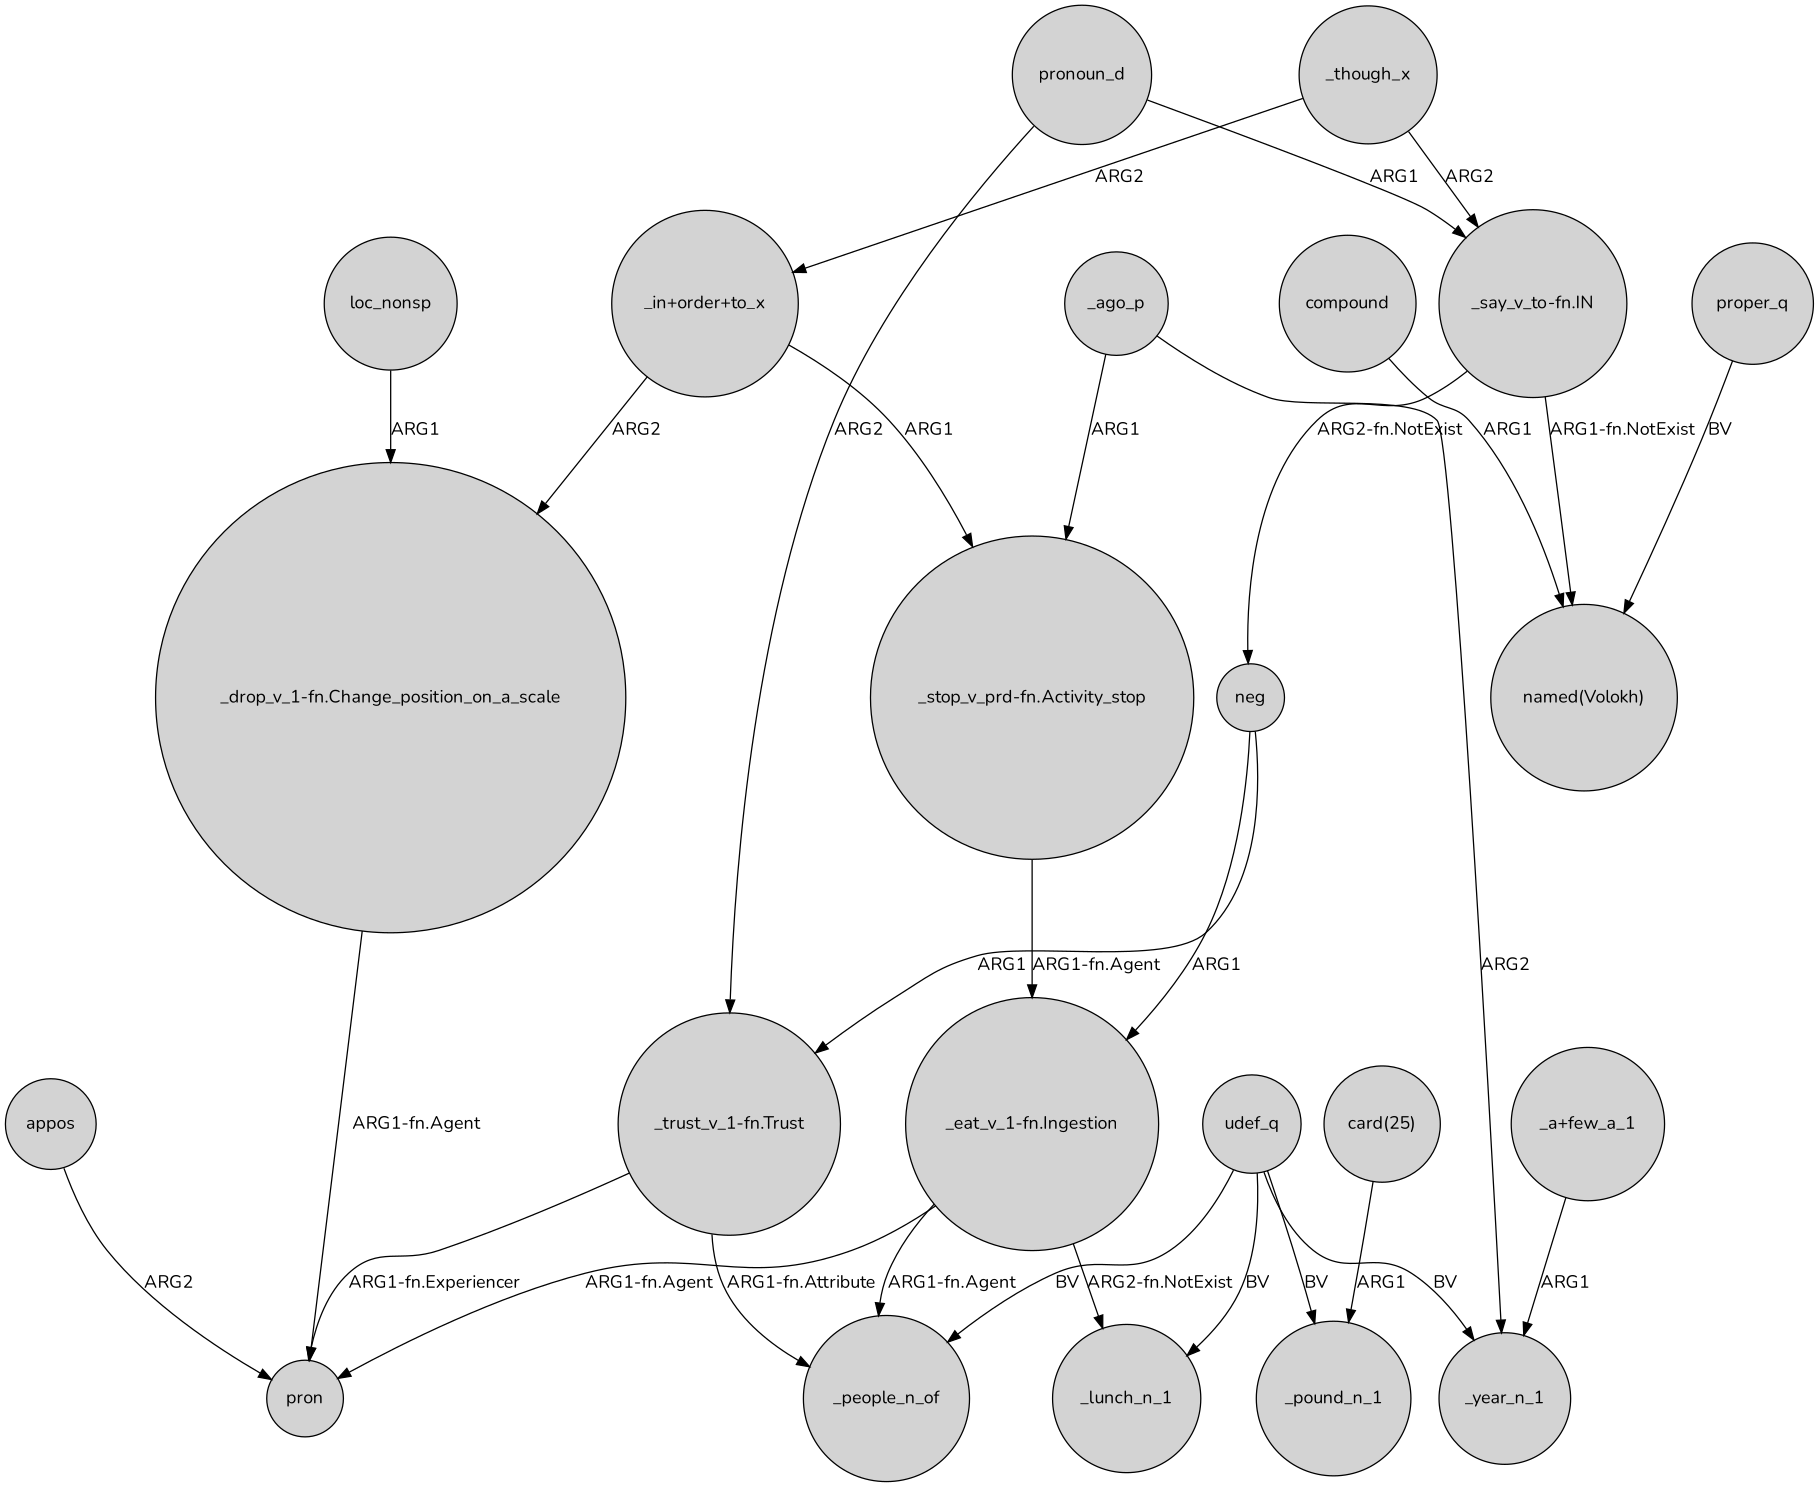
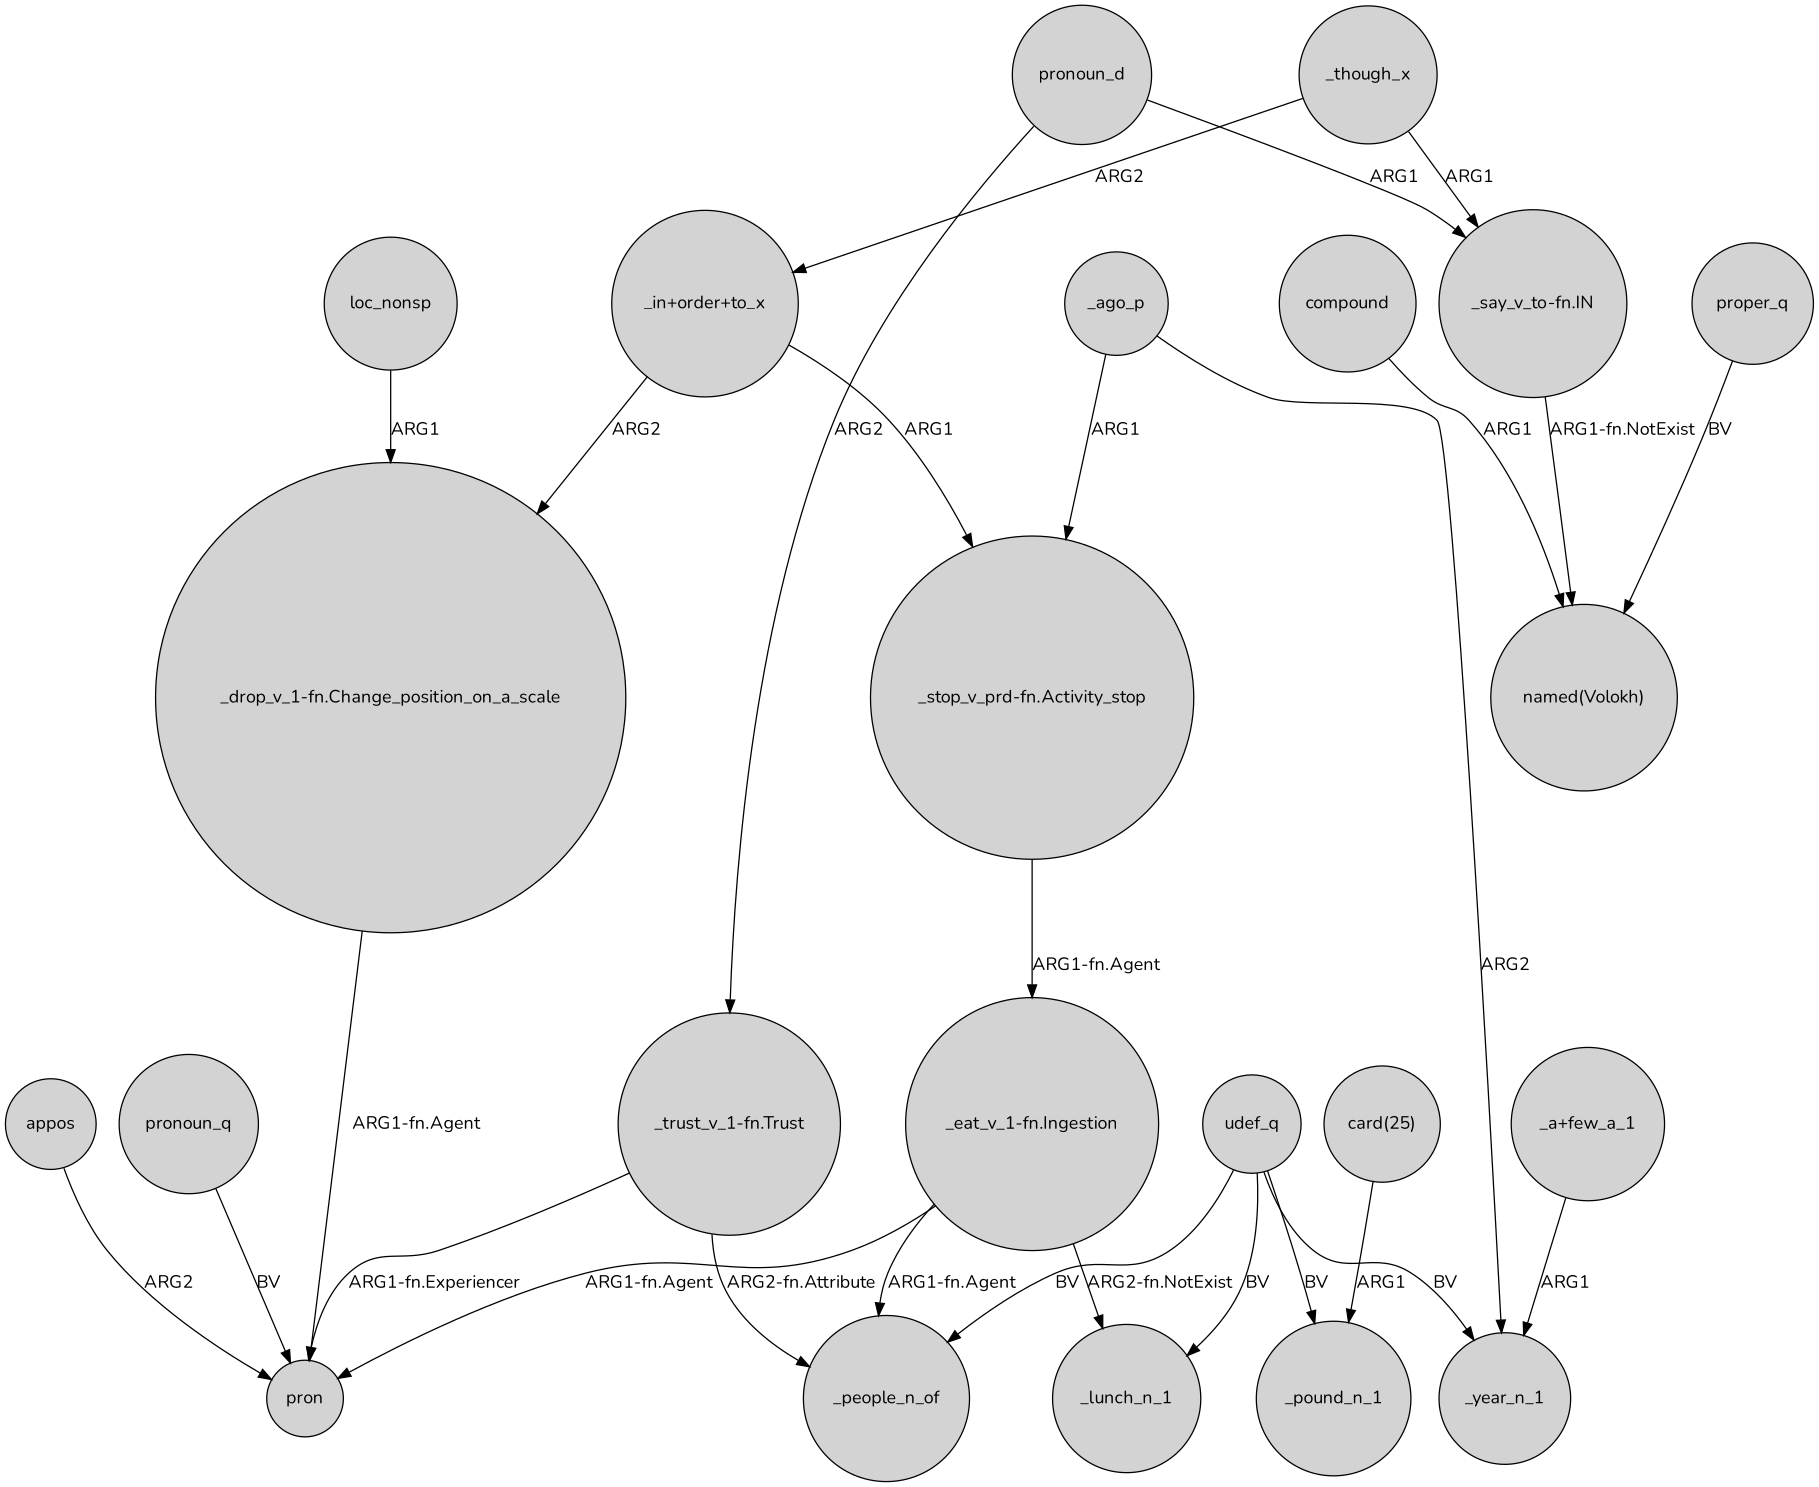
edge "_though_x" -> "_say_v_to-fn.IN": label "ARG2" -> "ARG1"
node "neg": removed
node "pronoun_q": added
edge "_trust_v_1-fn.Trust" -> "_people_n_of": label "ARG1-fn.Attribute" -> "ARG2-fn.Attribute"
